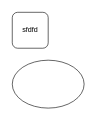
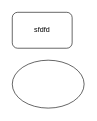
node "sfdfd": size 36x36 -> 60x36
